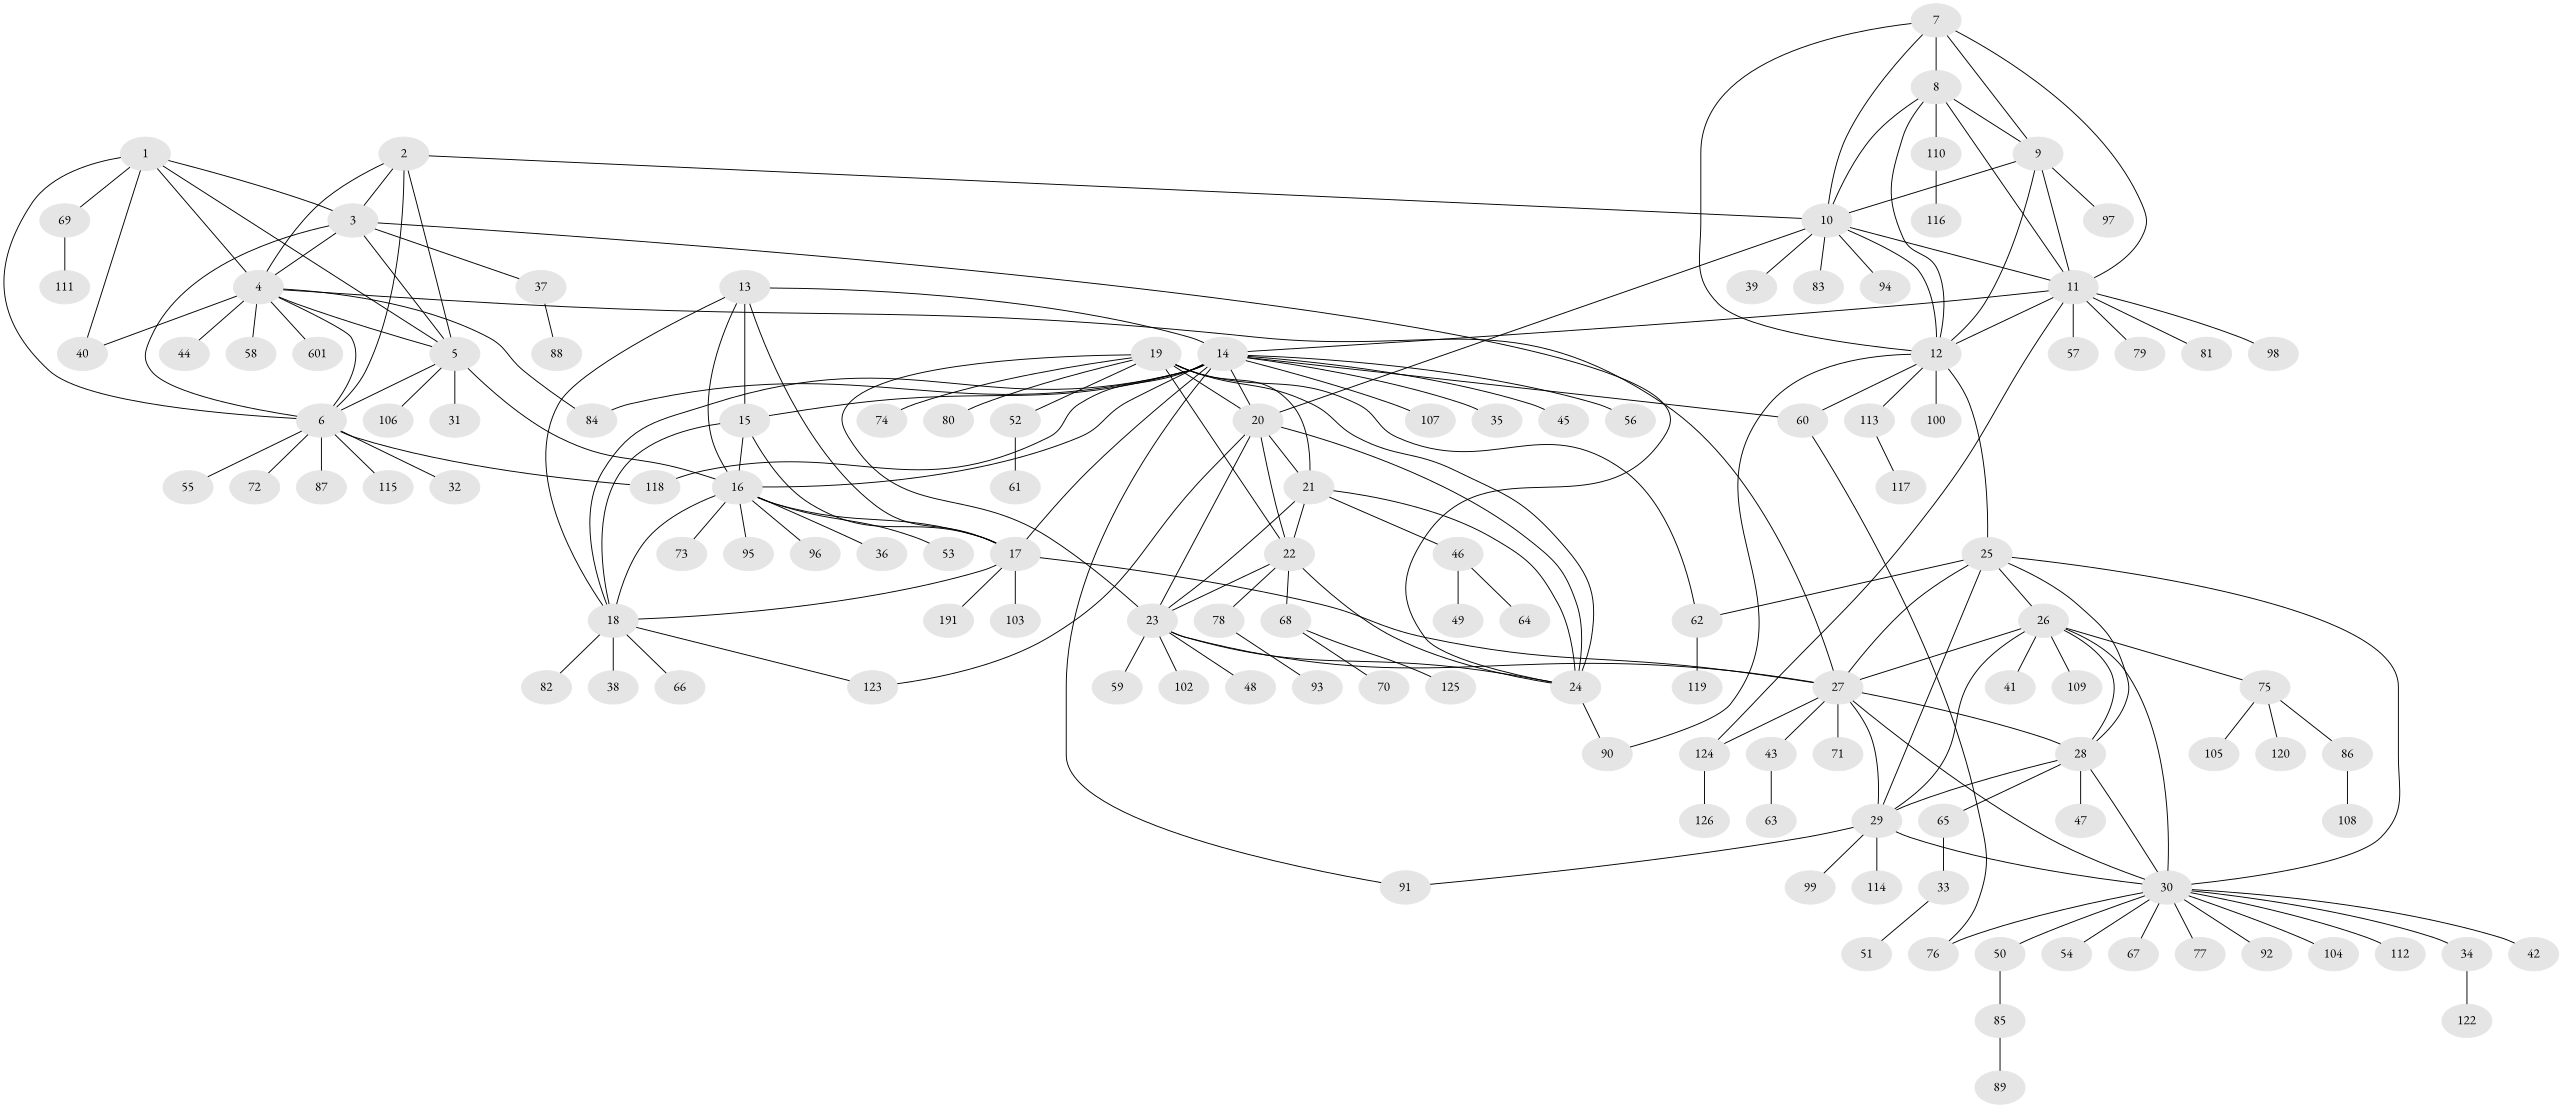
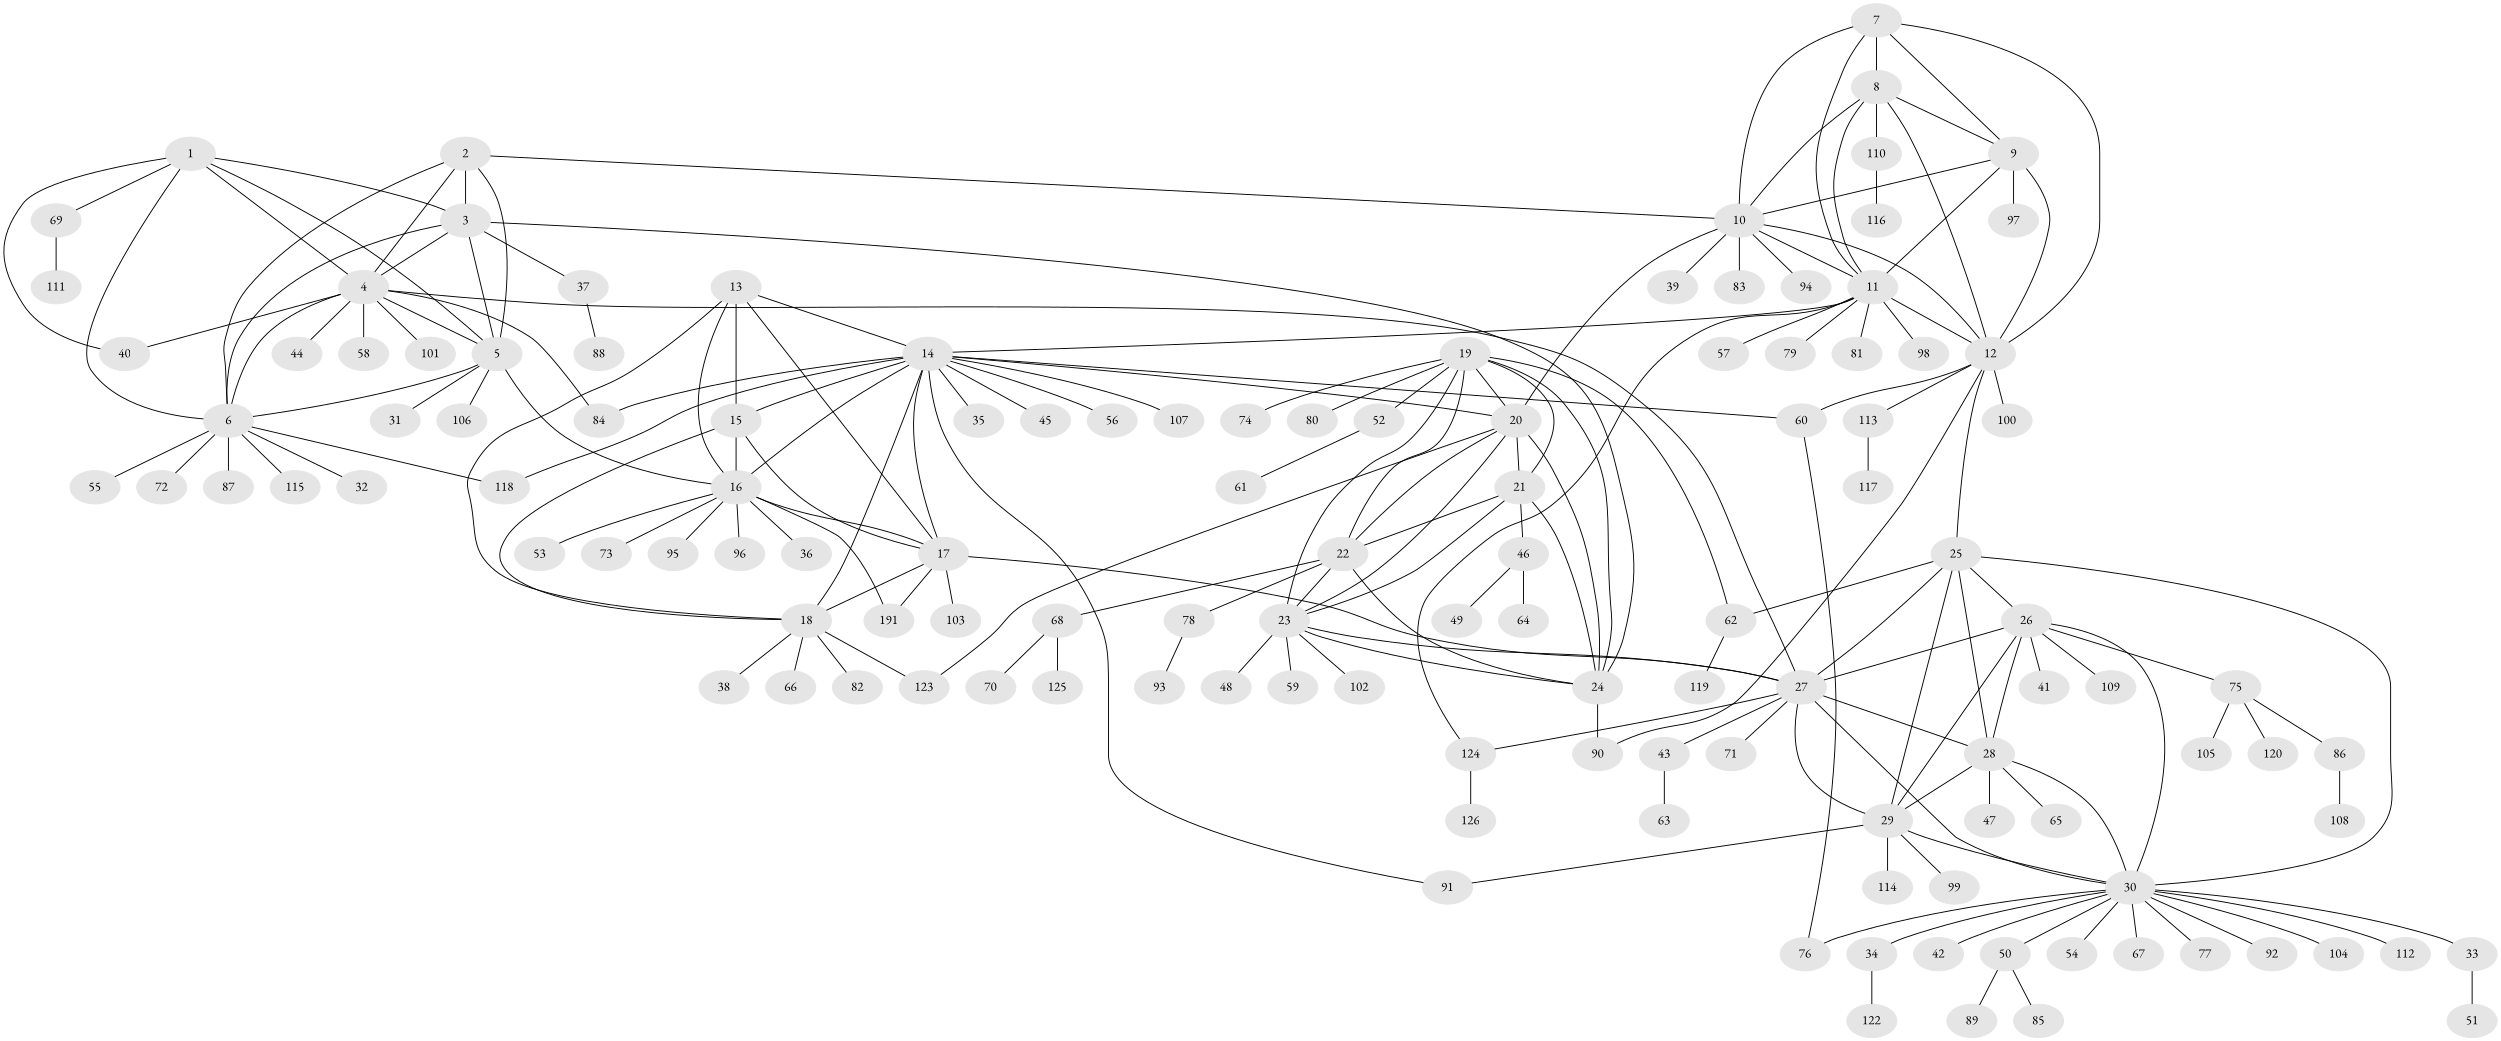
node "601": label "601" -> "101"
edge "16" -- "18": now "16" -- "191"
edge "65" -- "33": now "30" -- "33"
edge "85" -- "89": now "50" -- "89"
